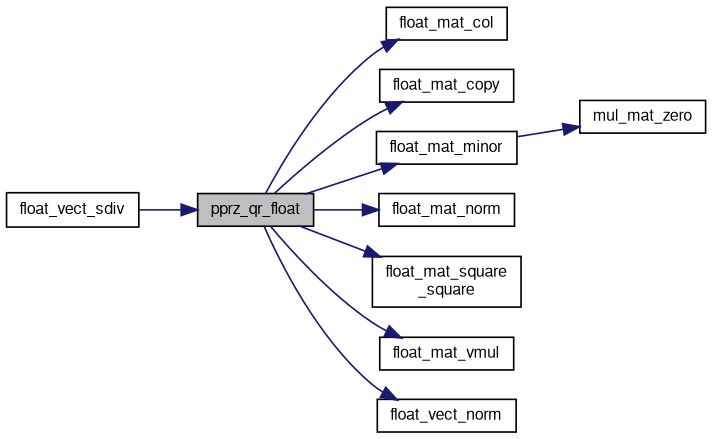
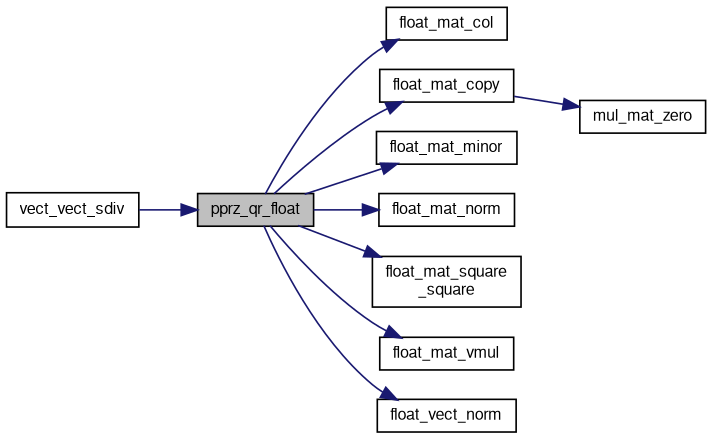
edge "float_mat_minor" -> "mul_mat_zero": now "float_mat_copy" -> "mul_mat_zero"
node "float_vect_sdiv": label "float_vect_sdiv" -> "vect_vect_sdiv"
